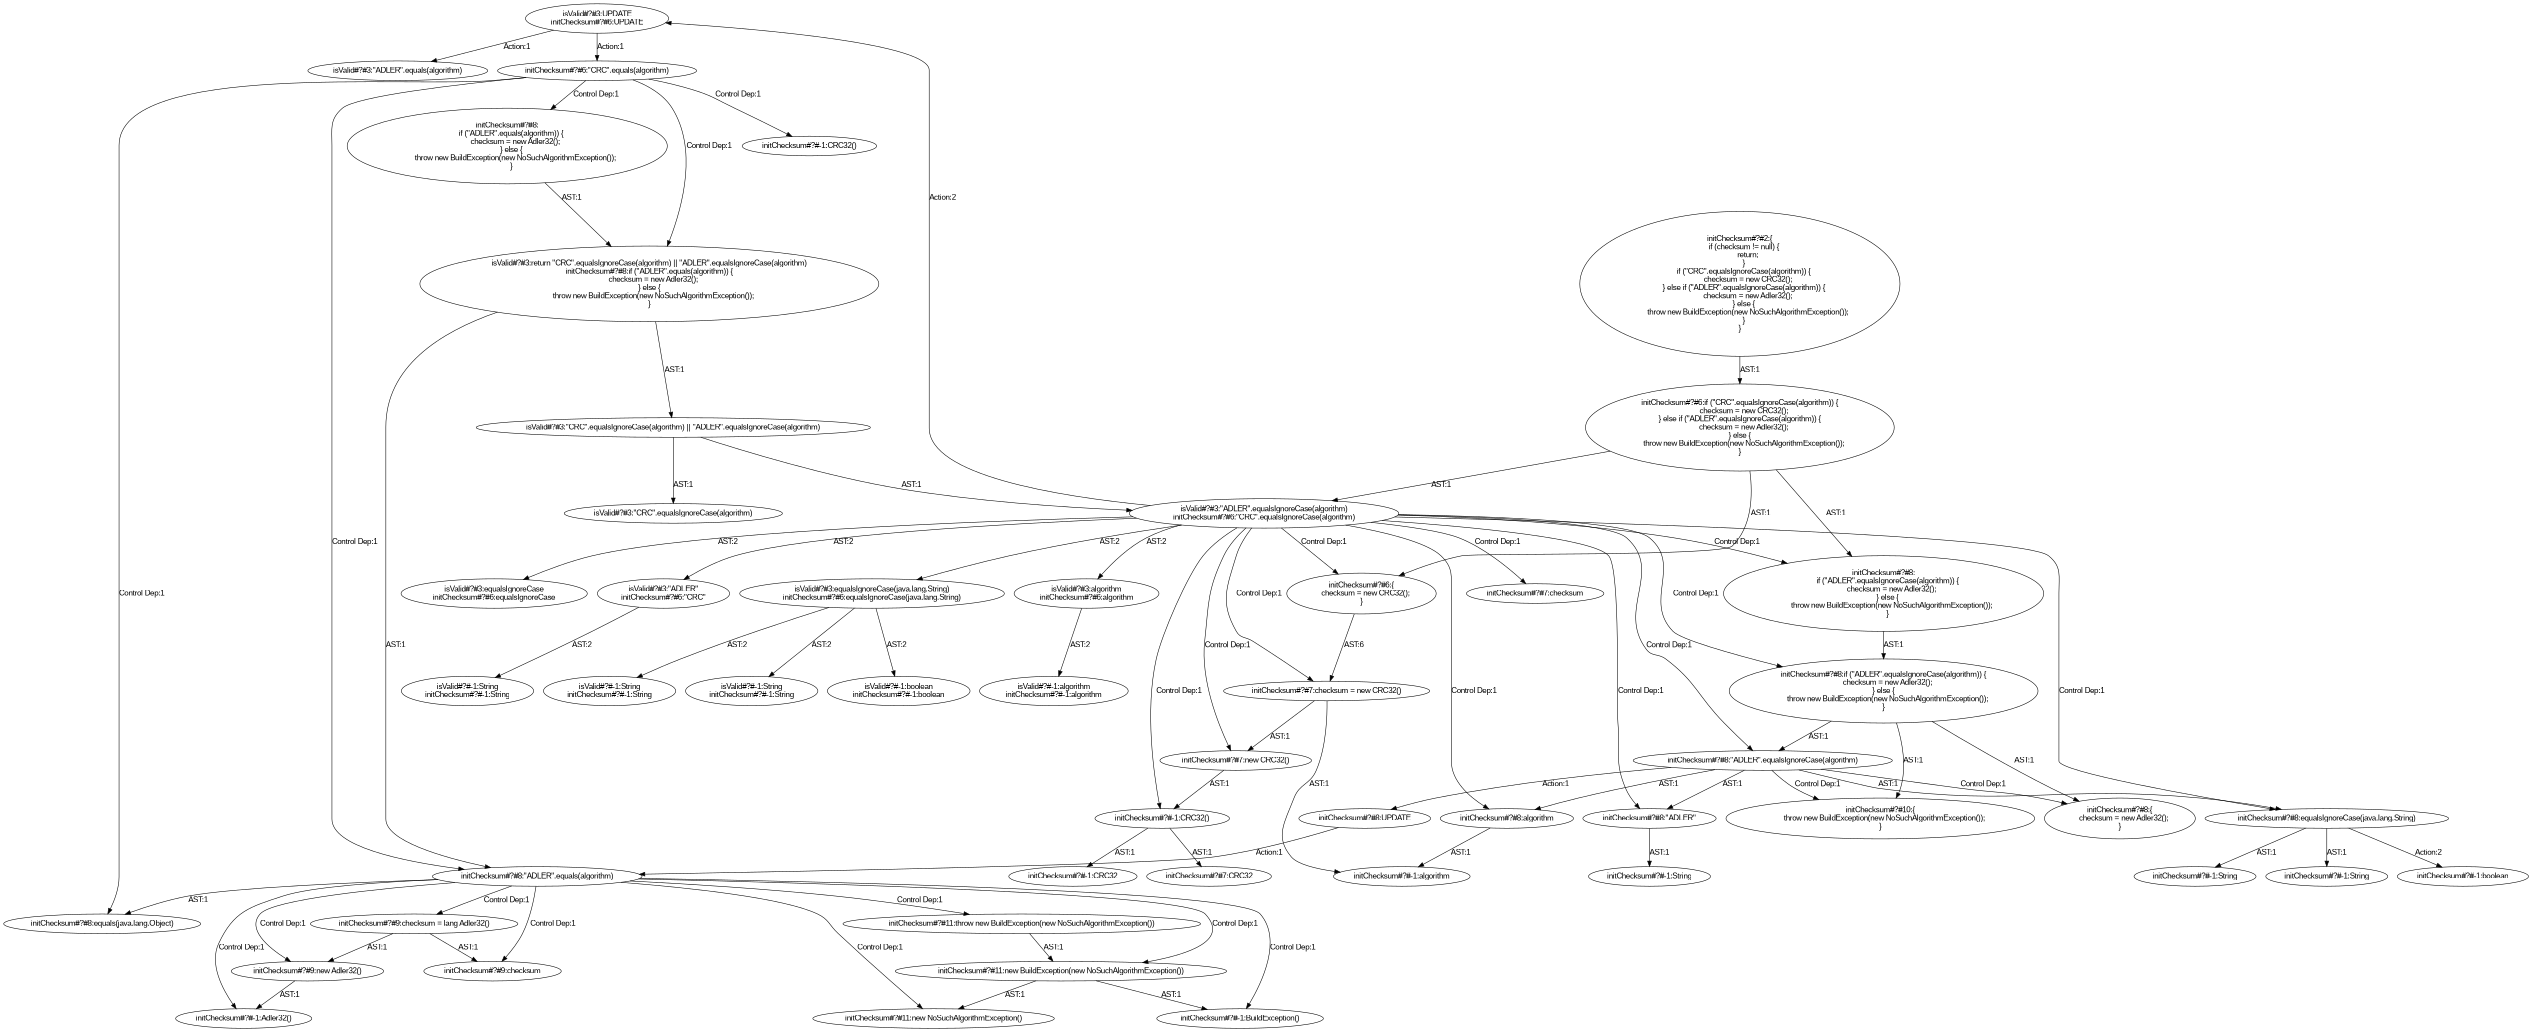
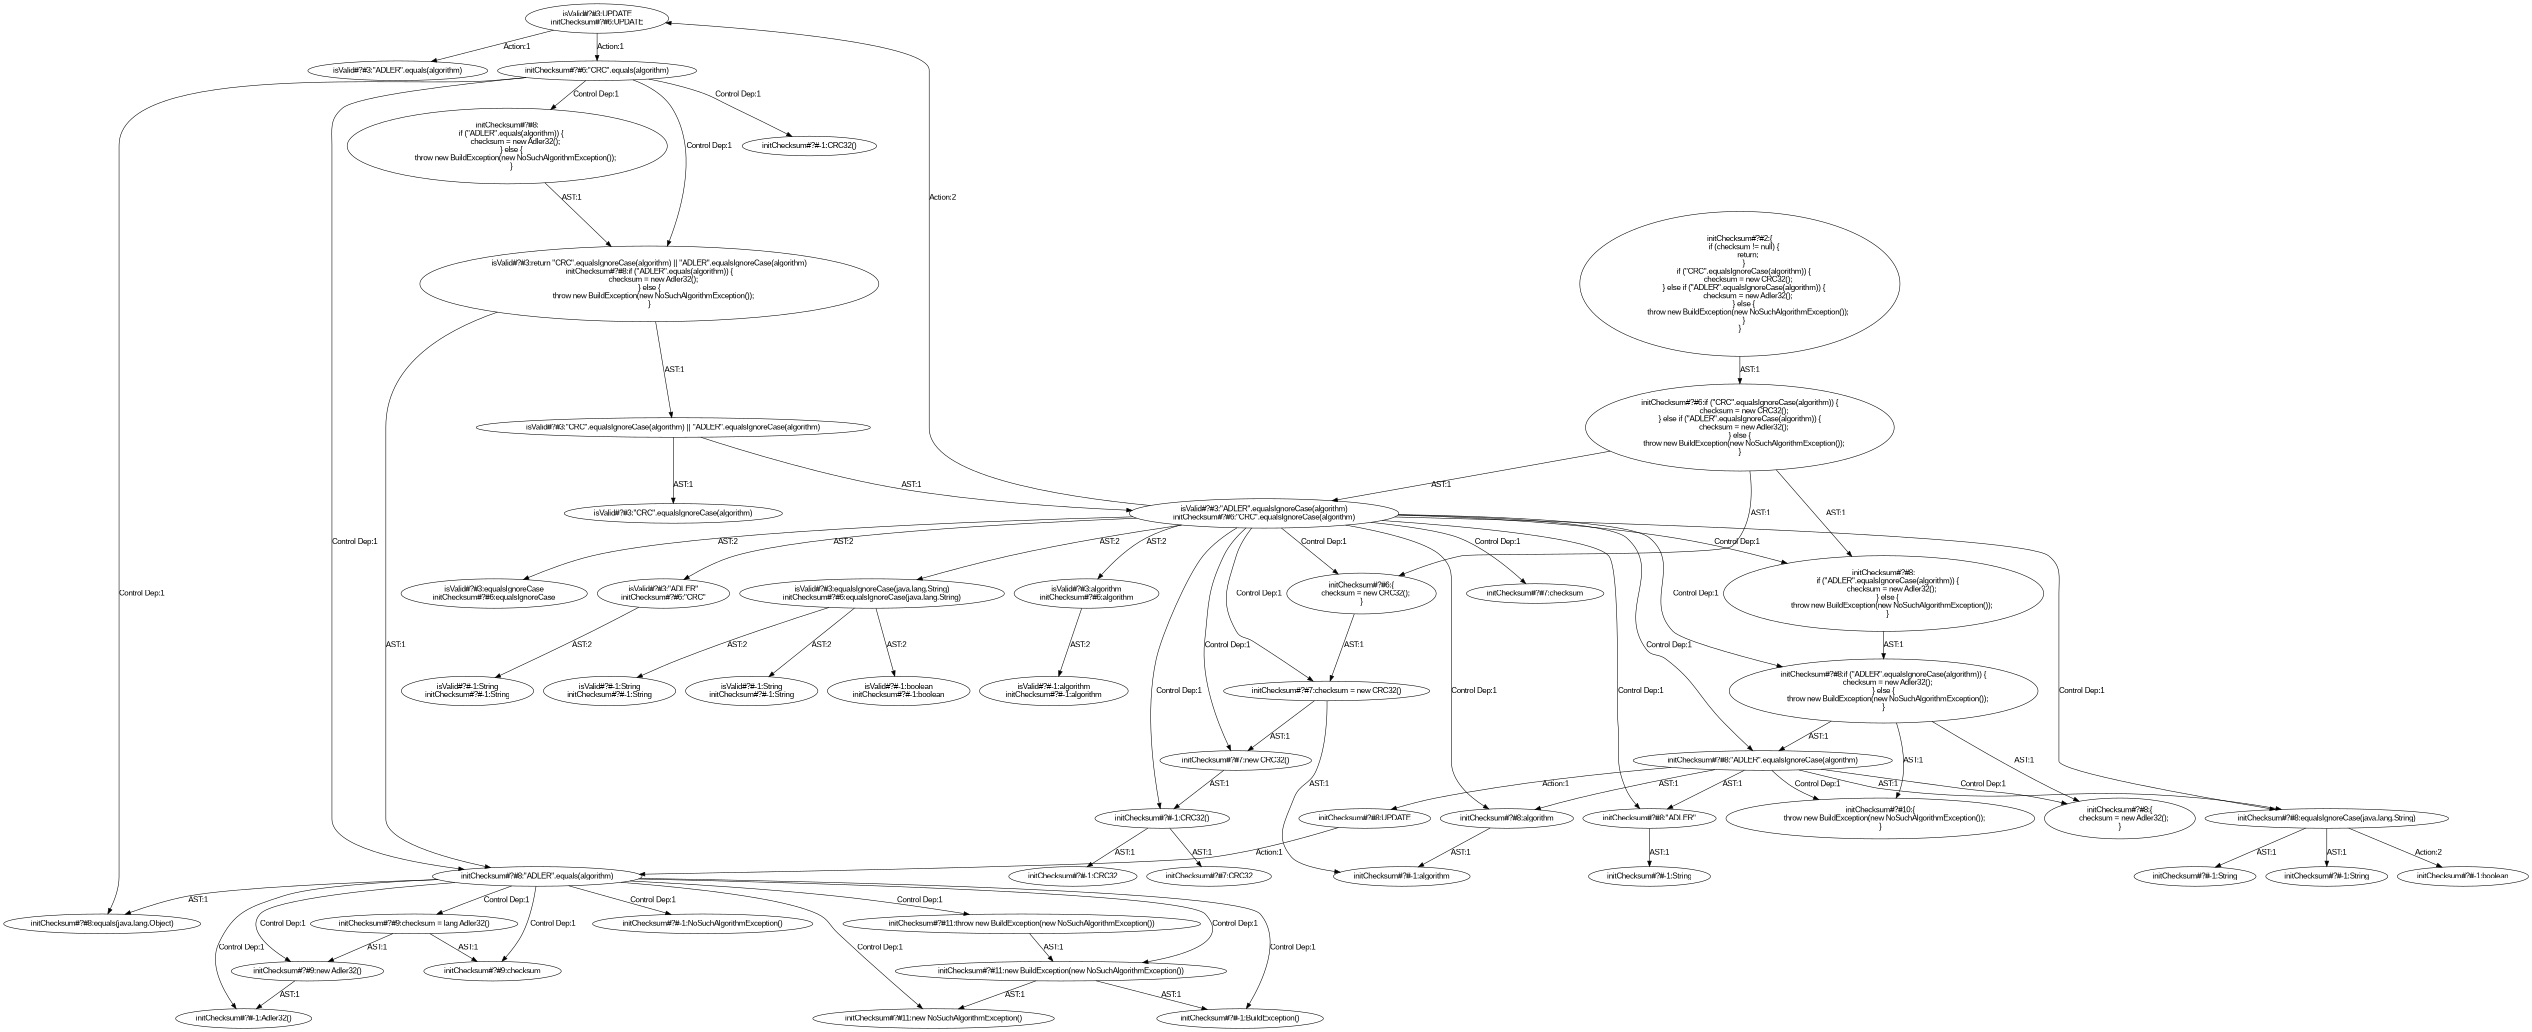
edge "initChecksum#?#6:{ checksum = new CRC32(); }" -> "initChecksum#?#7:checksum = new CRC32()": label "AST:6" -> "AST:1"
node "initChecksum#?#-1:NoSuchAlgorithmException()": added
